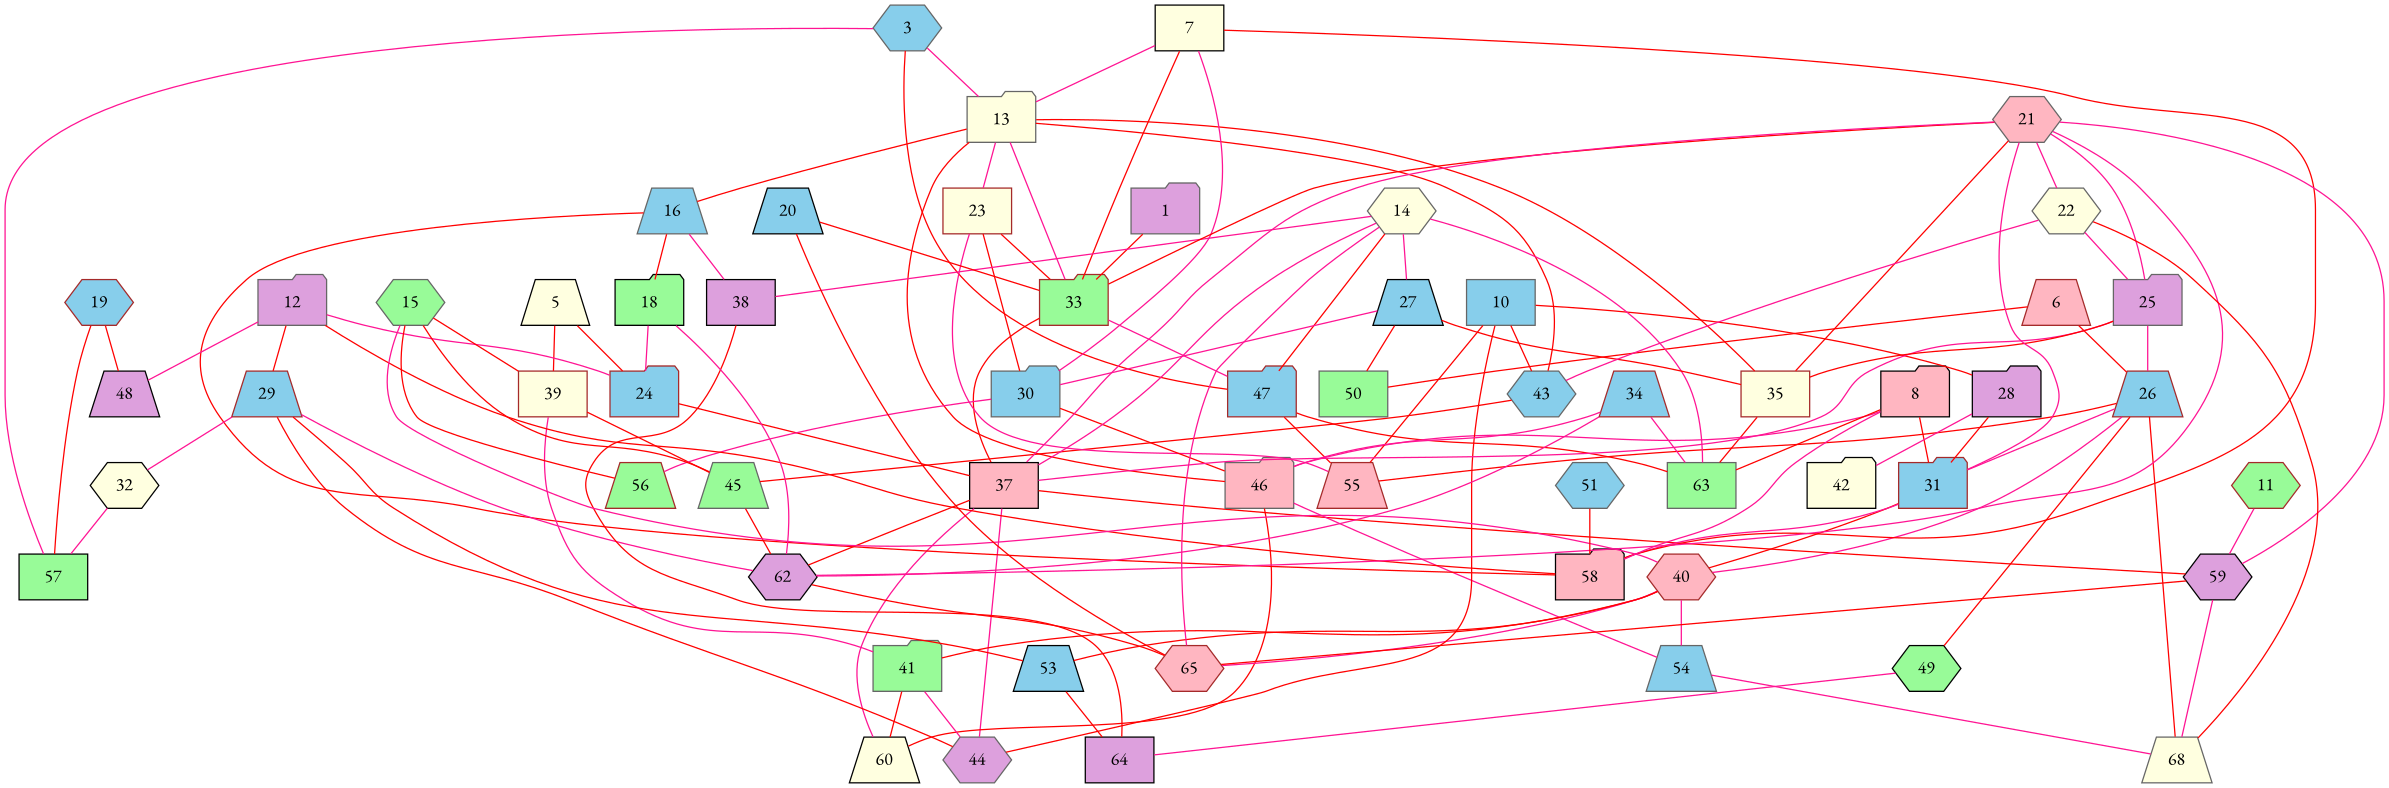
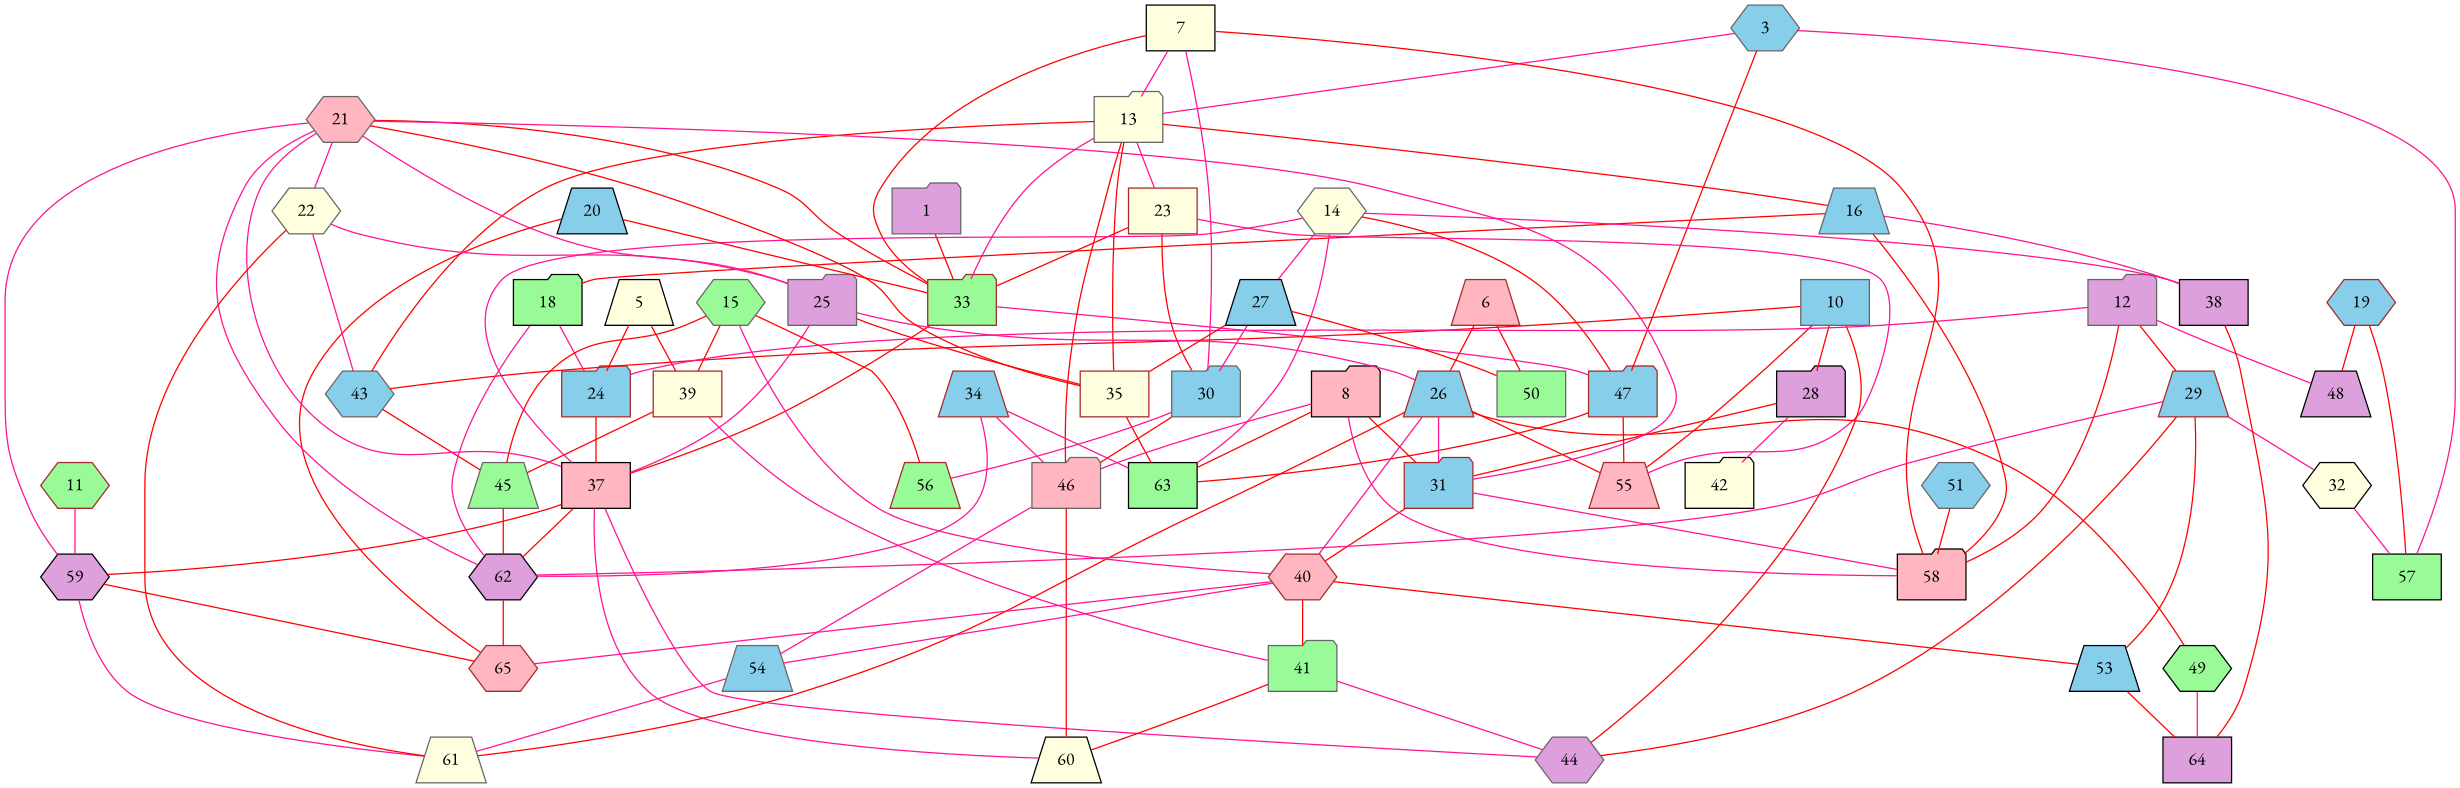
edge "14" -- "65": removed
node "63": color gray40 -> black
node "68": label "68" -> "61"
